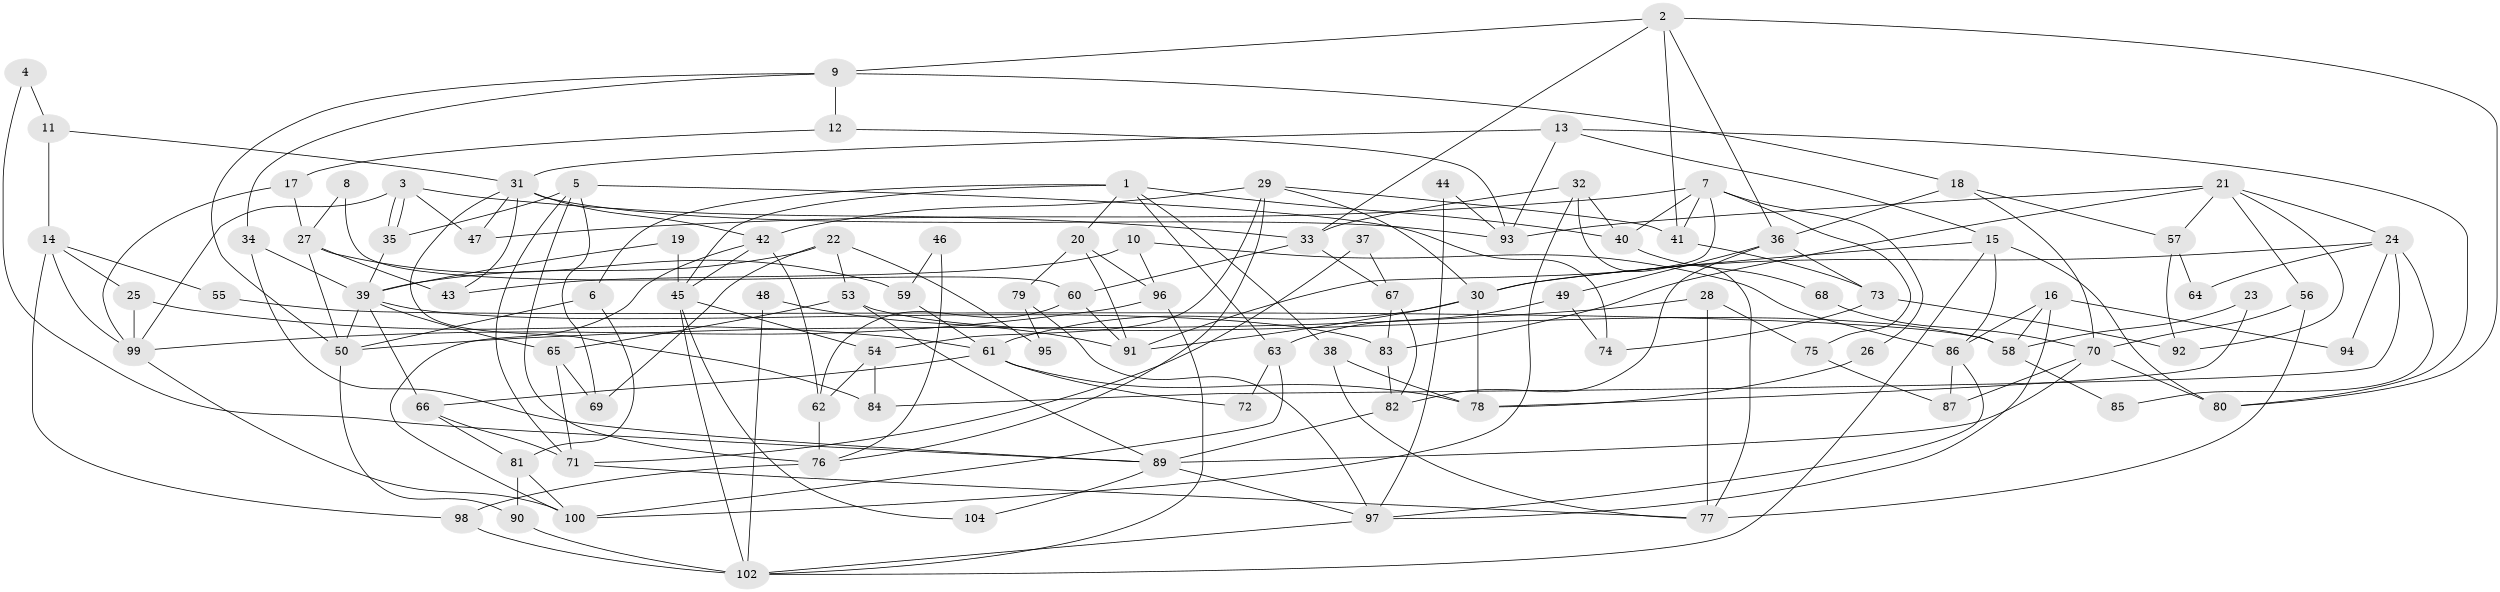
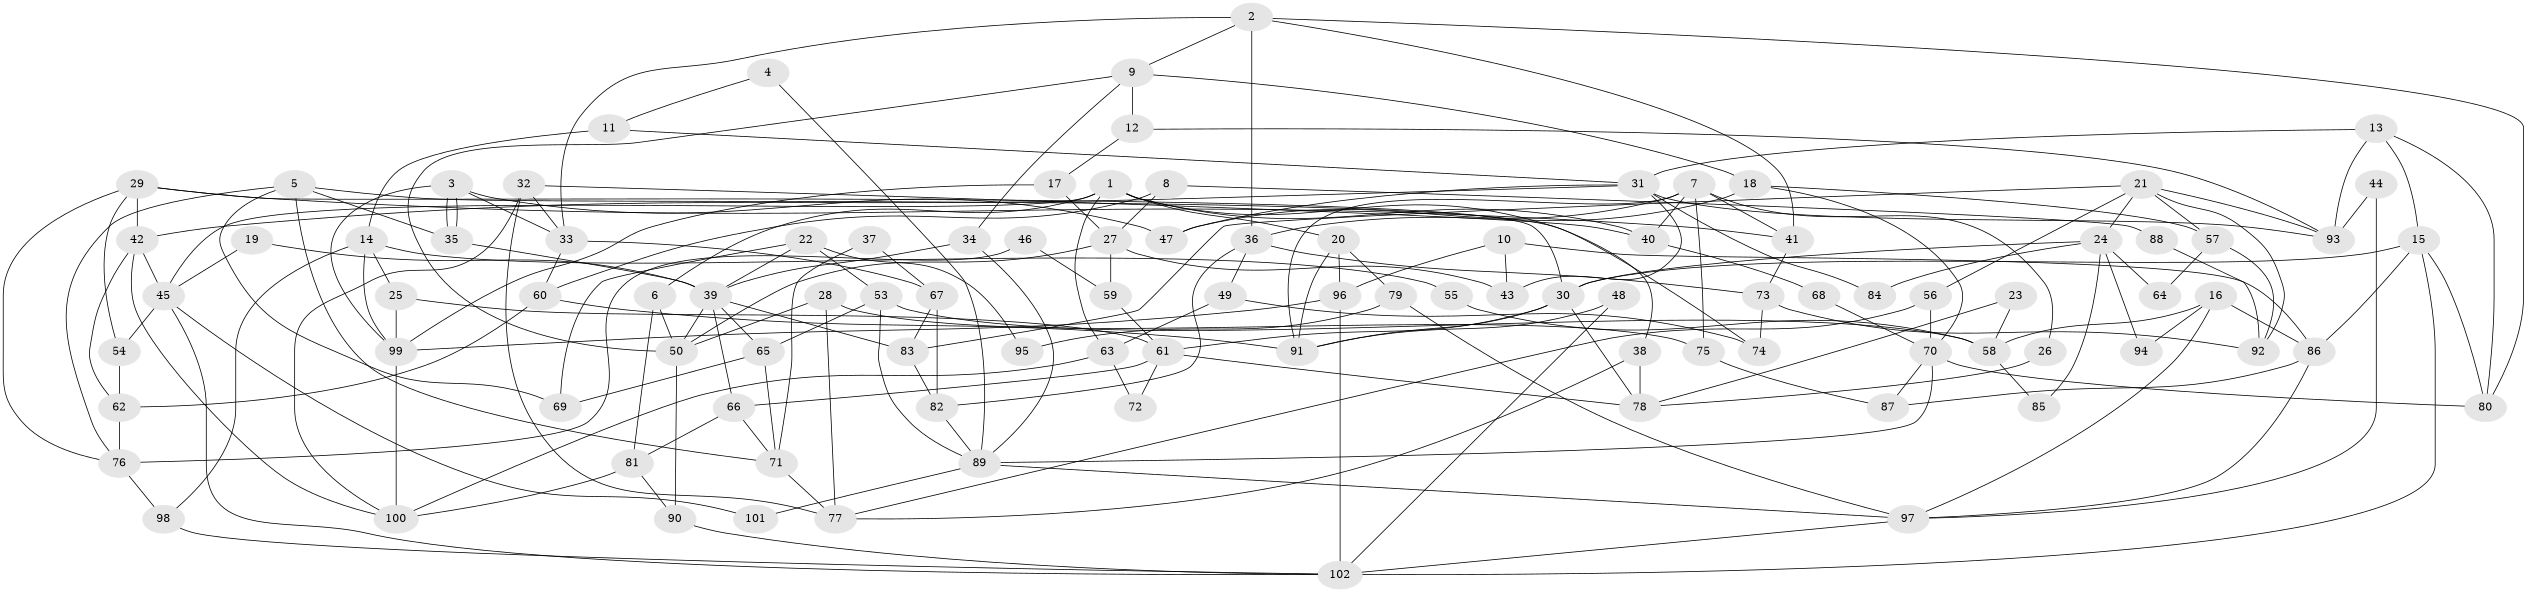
node "88": added
edge "54" -- "84": removed
node "104": label "104" -> "101"
